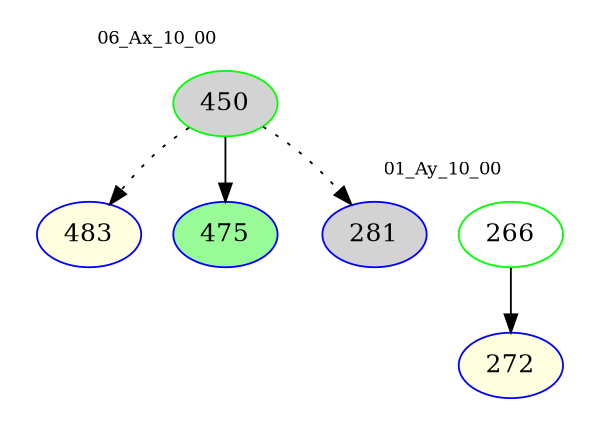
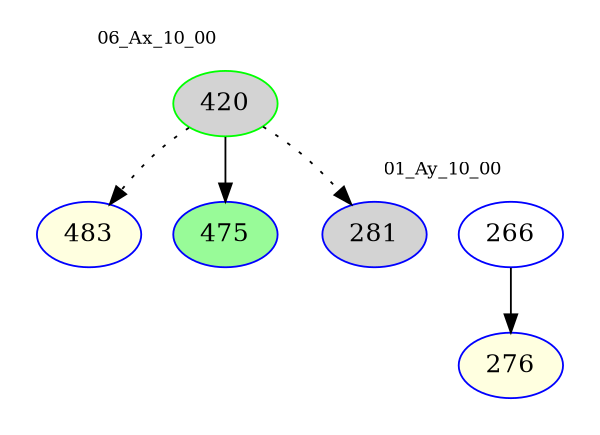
node "450": label "450" -> "420"
node "266": color green -> blue
node "272": label "272" -> "276"
